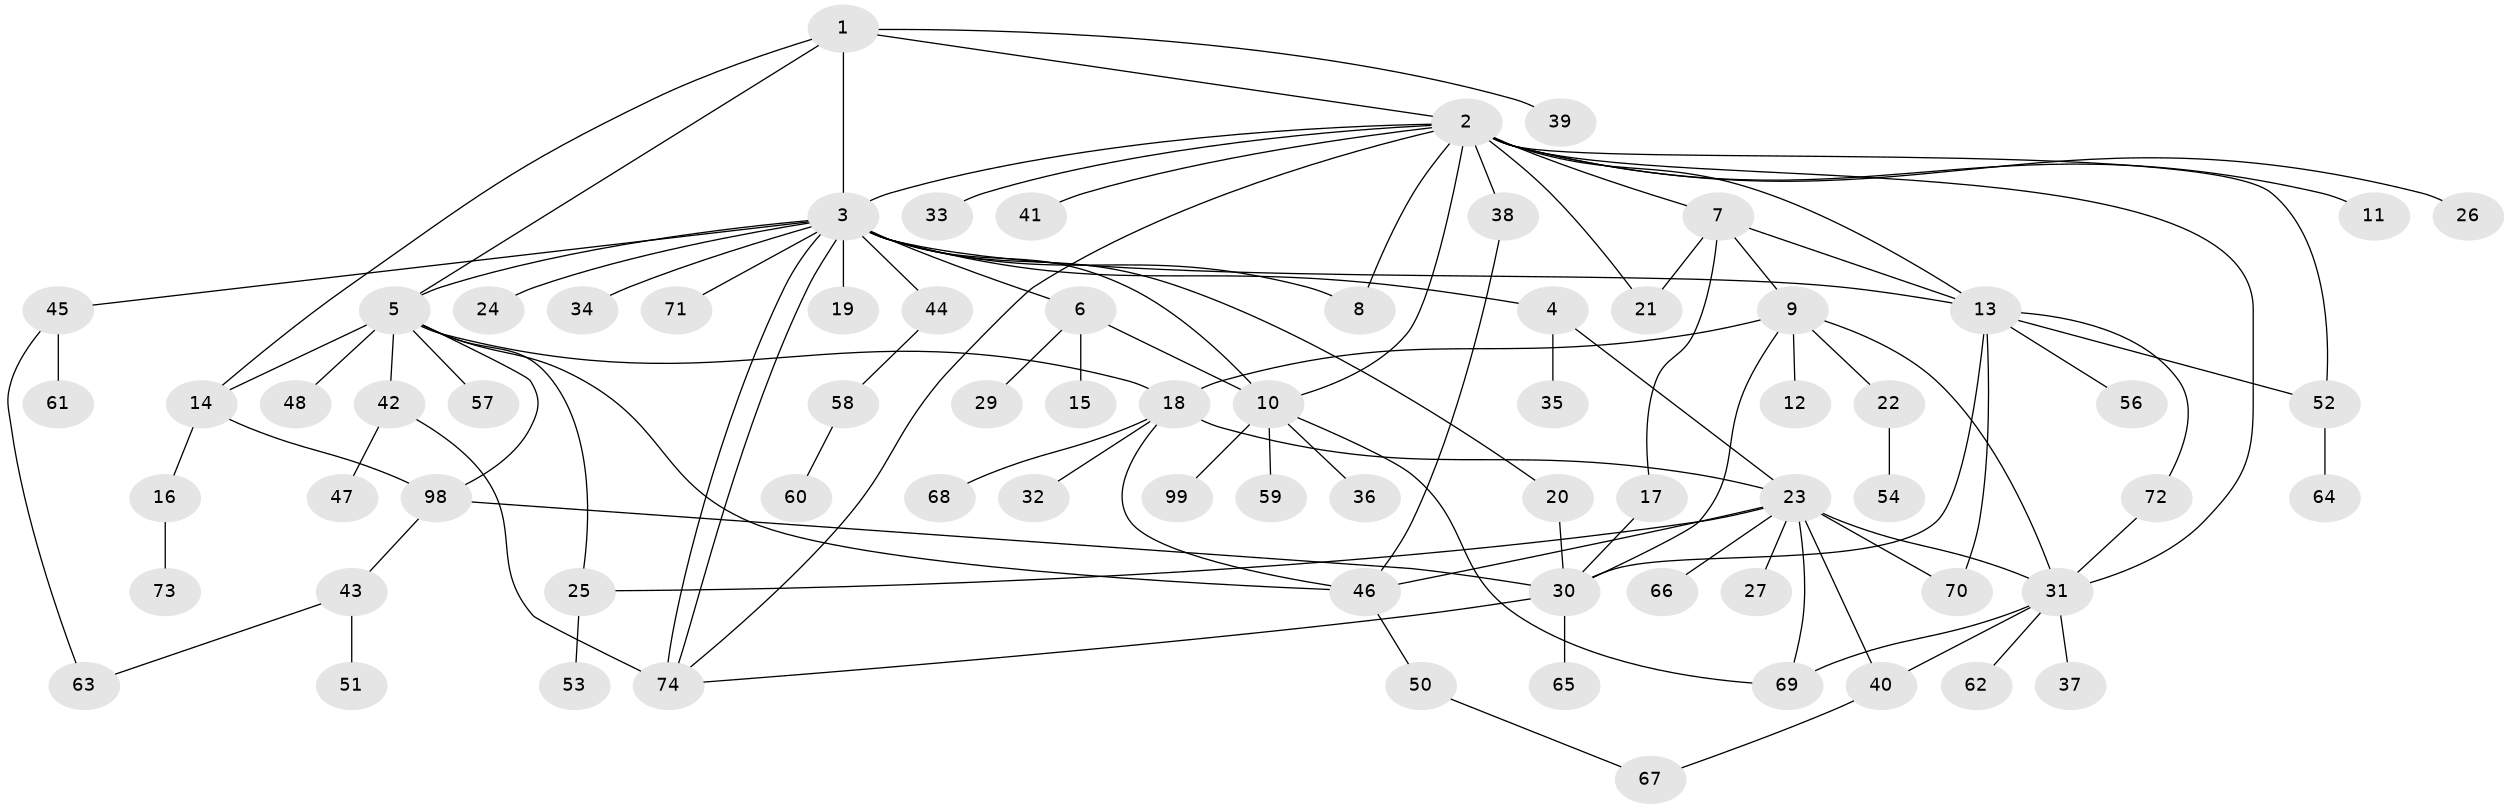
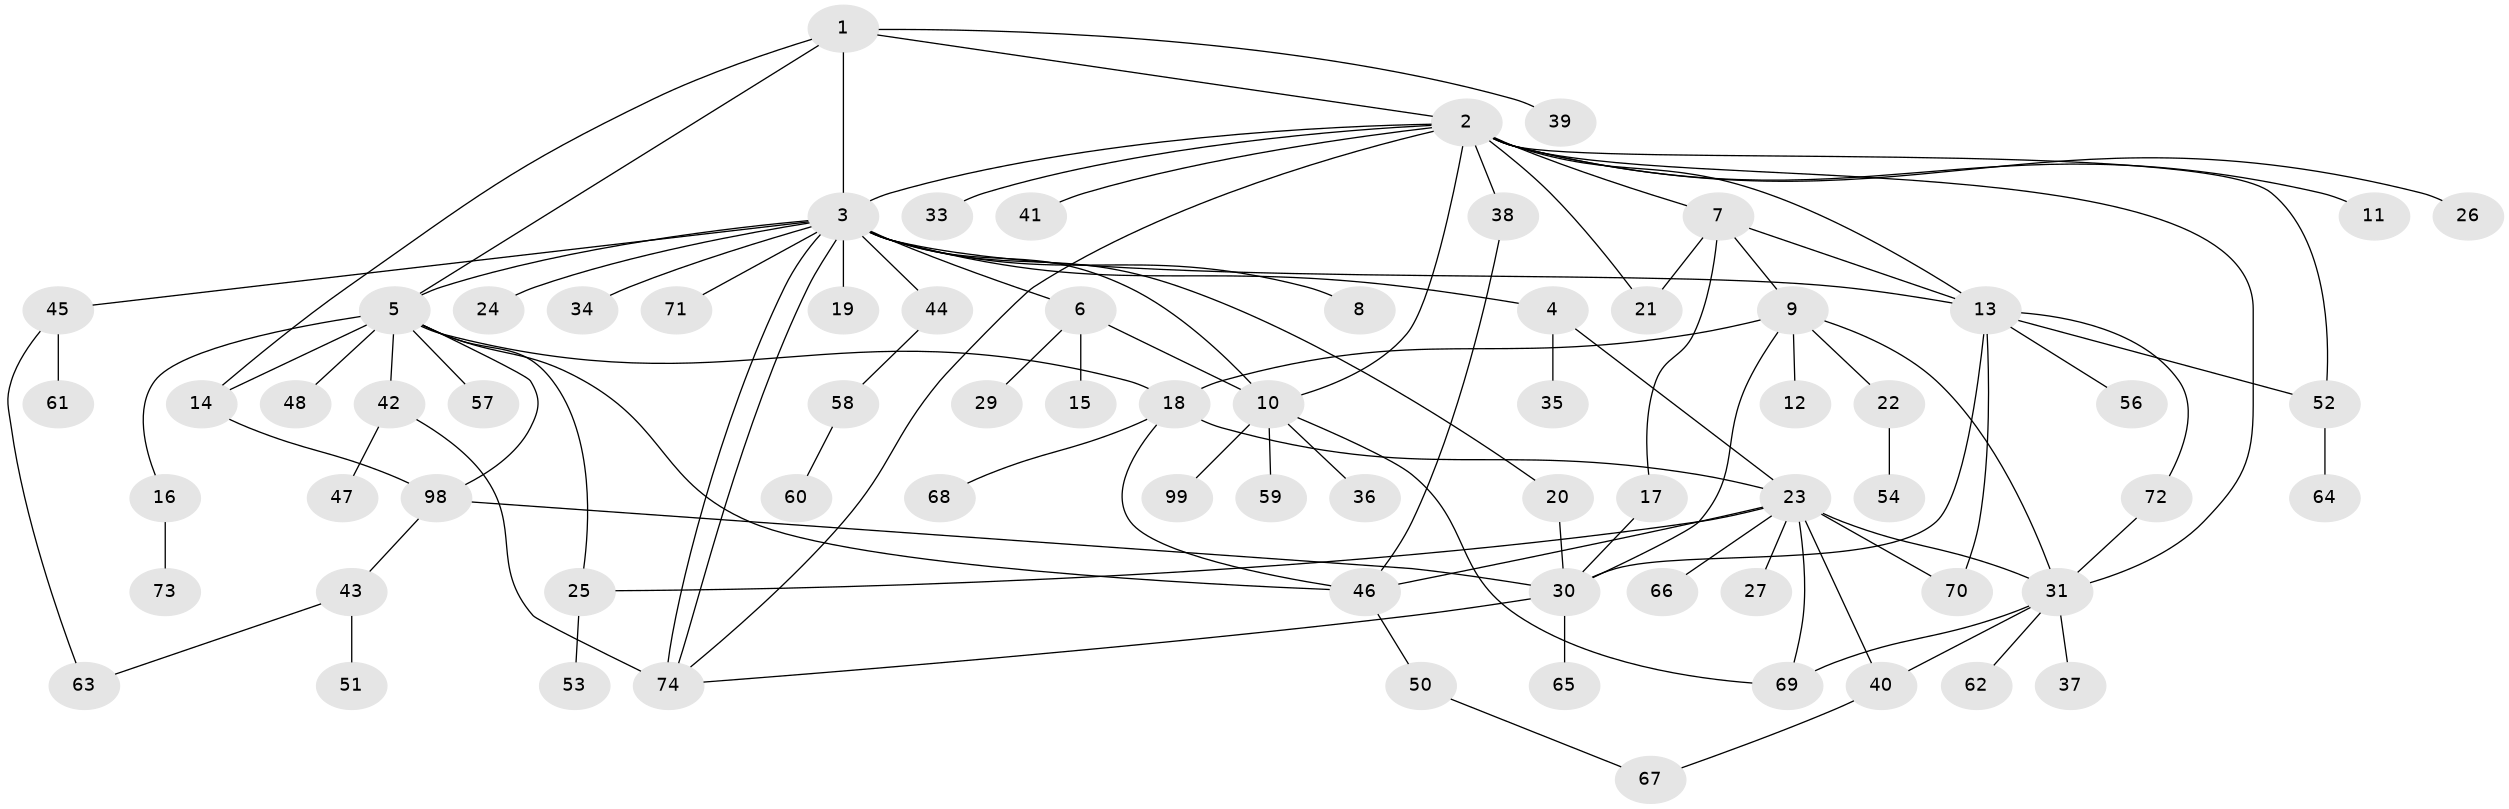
edge "2" -- "8": removed
edge "14" -- "16": now "5" -- "16"
node "32": removed
